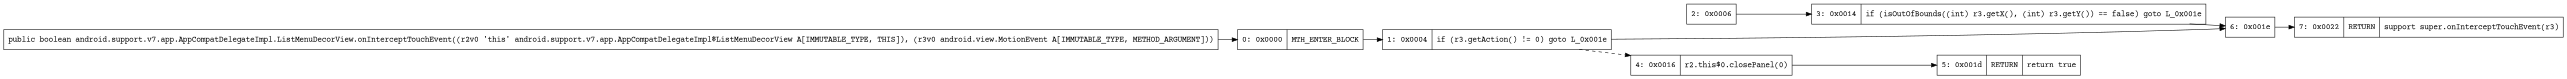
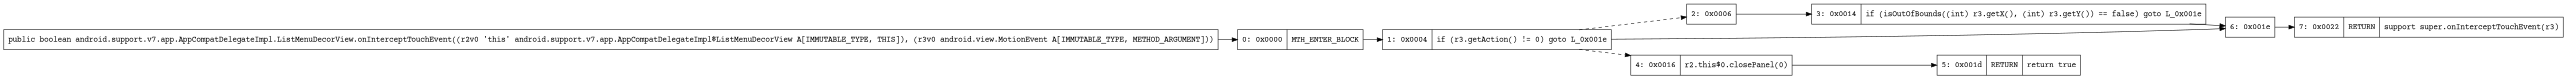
edge "1: 0x0004" -> "2: 0x0006": added
